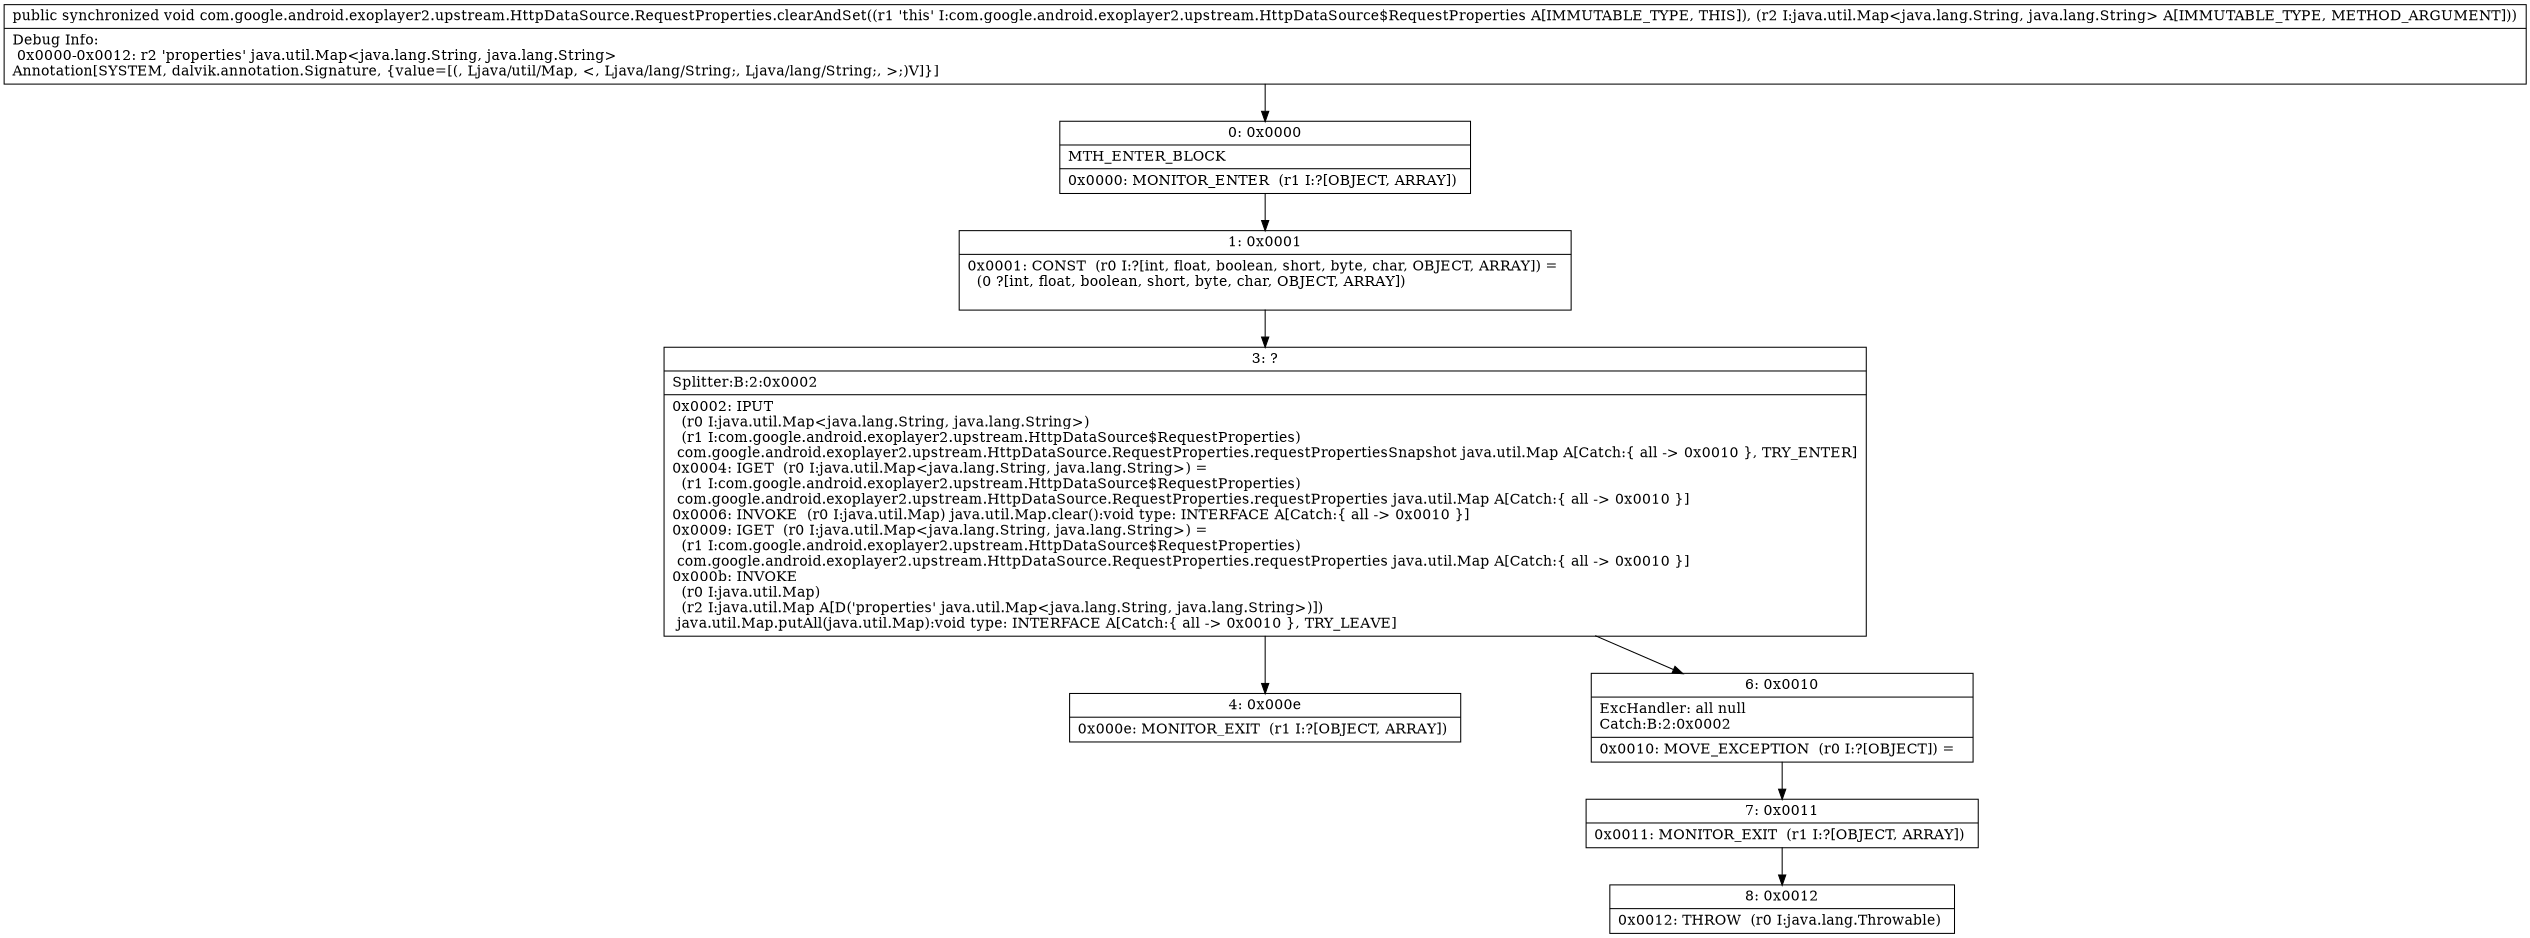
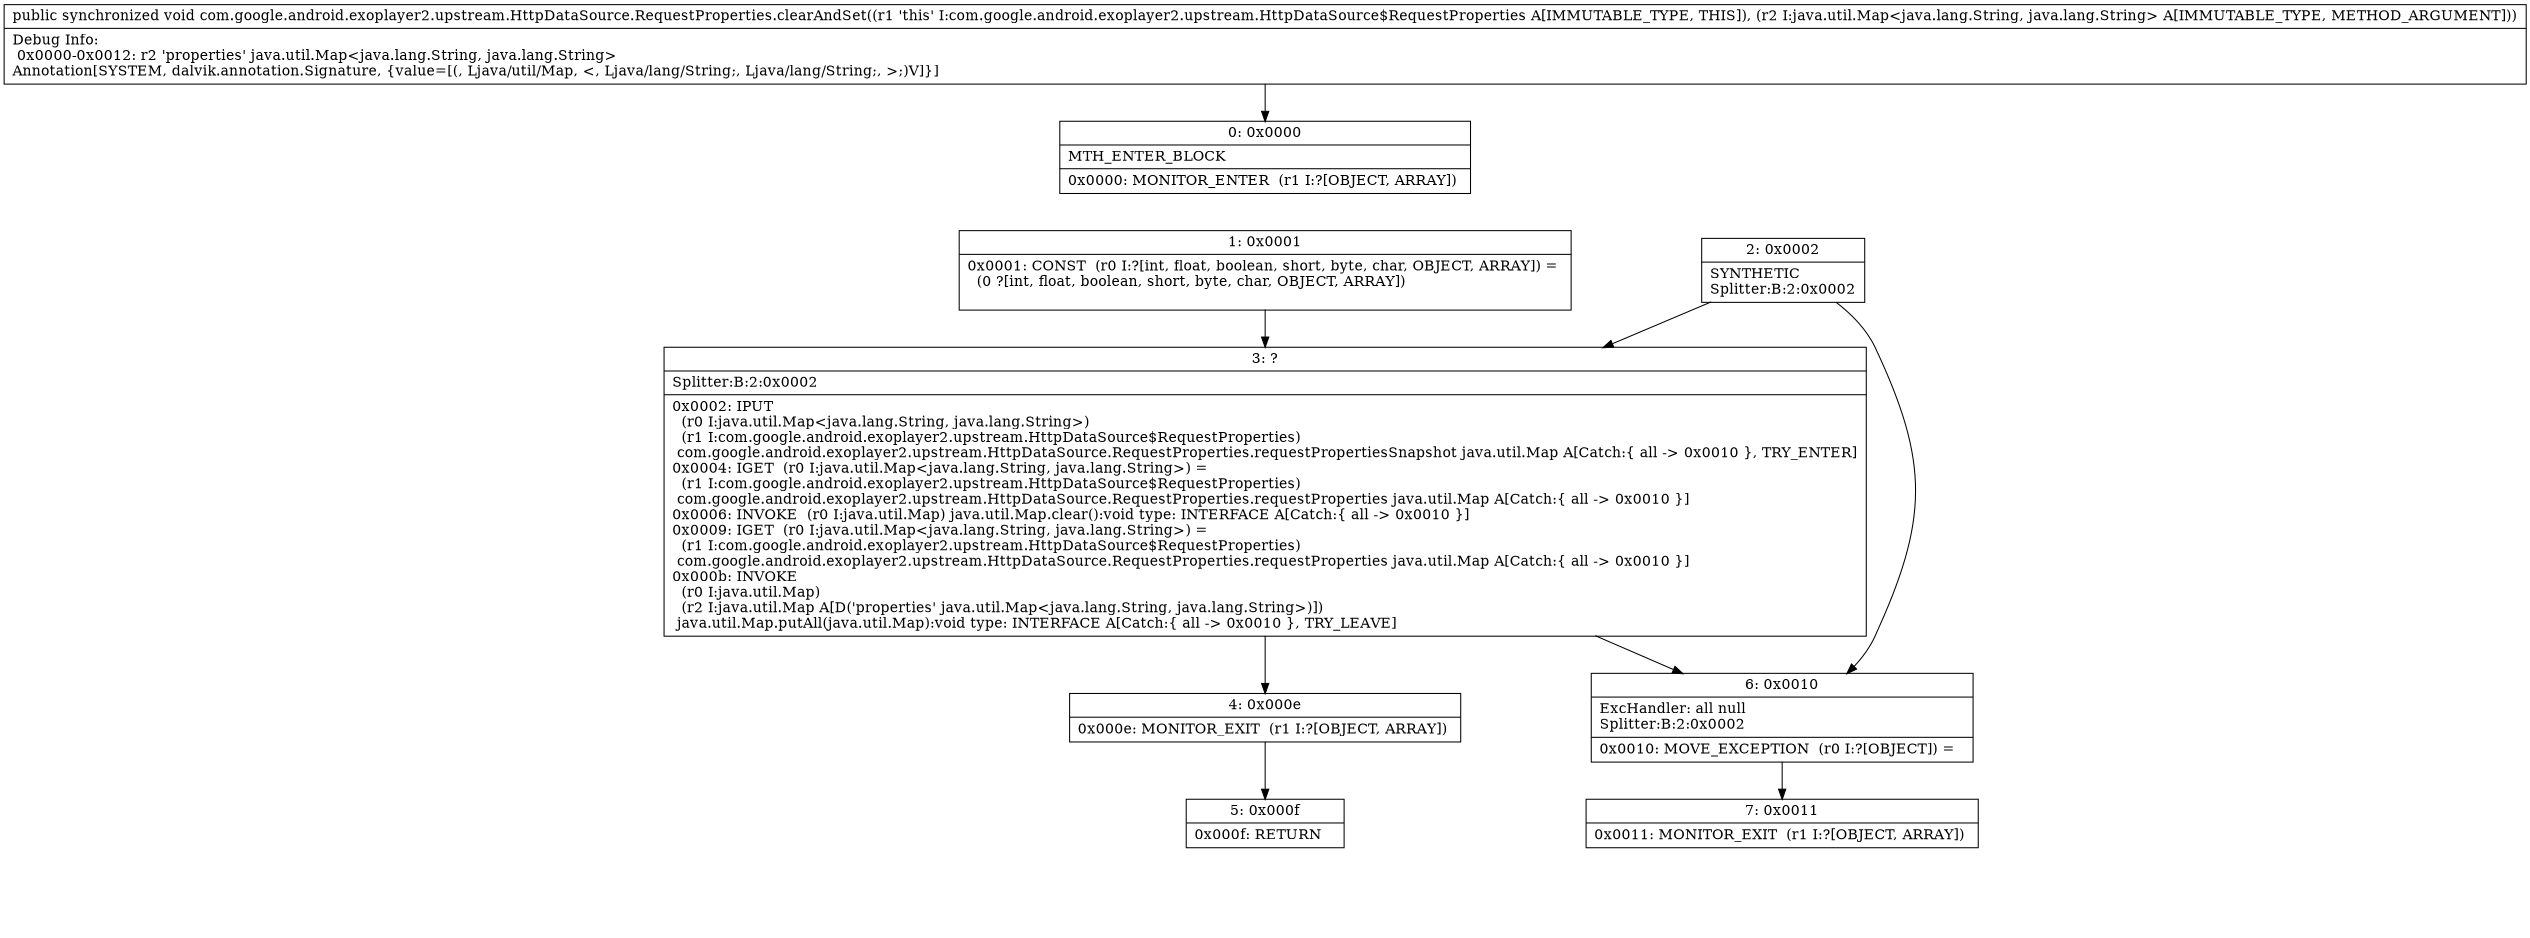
edge "0: 0x0000" -> "1: 0x0001": removed
node "2: 0x0002": added
node "6: 0x0010": text "Catch:B:2:0x0002" -> "Splitter:B:2:0x0002"
node "5: 0x000f": added
node "8: 0x0012": removed
